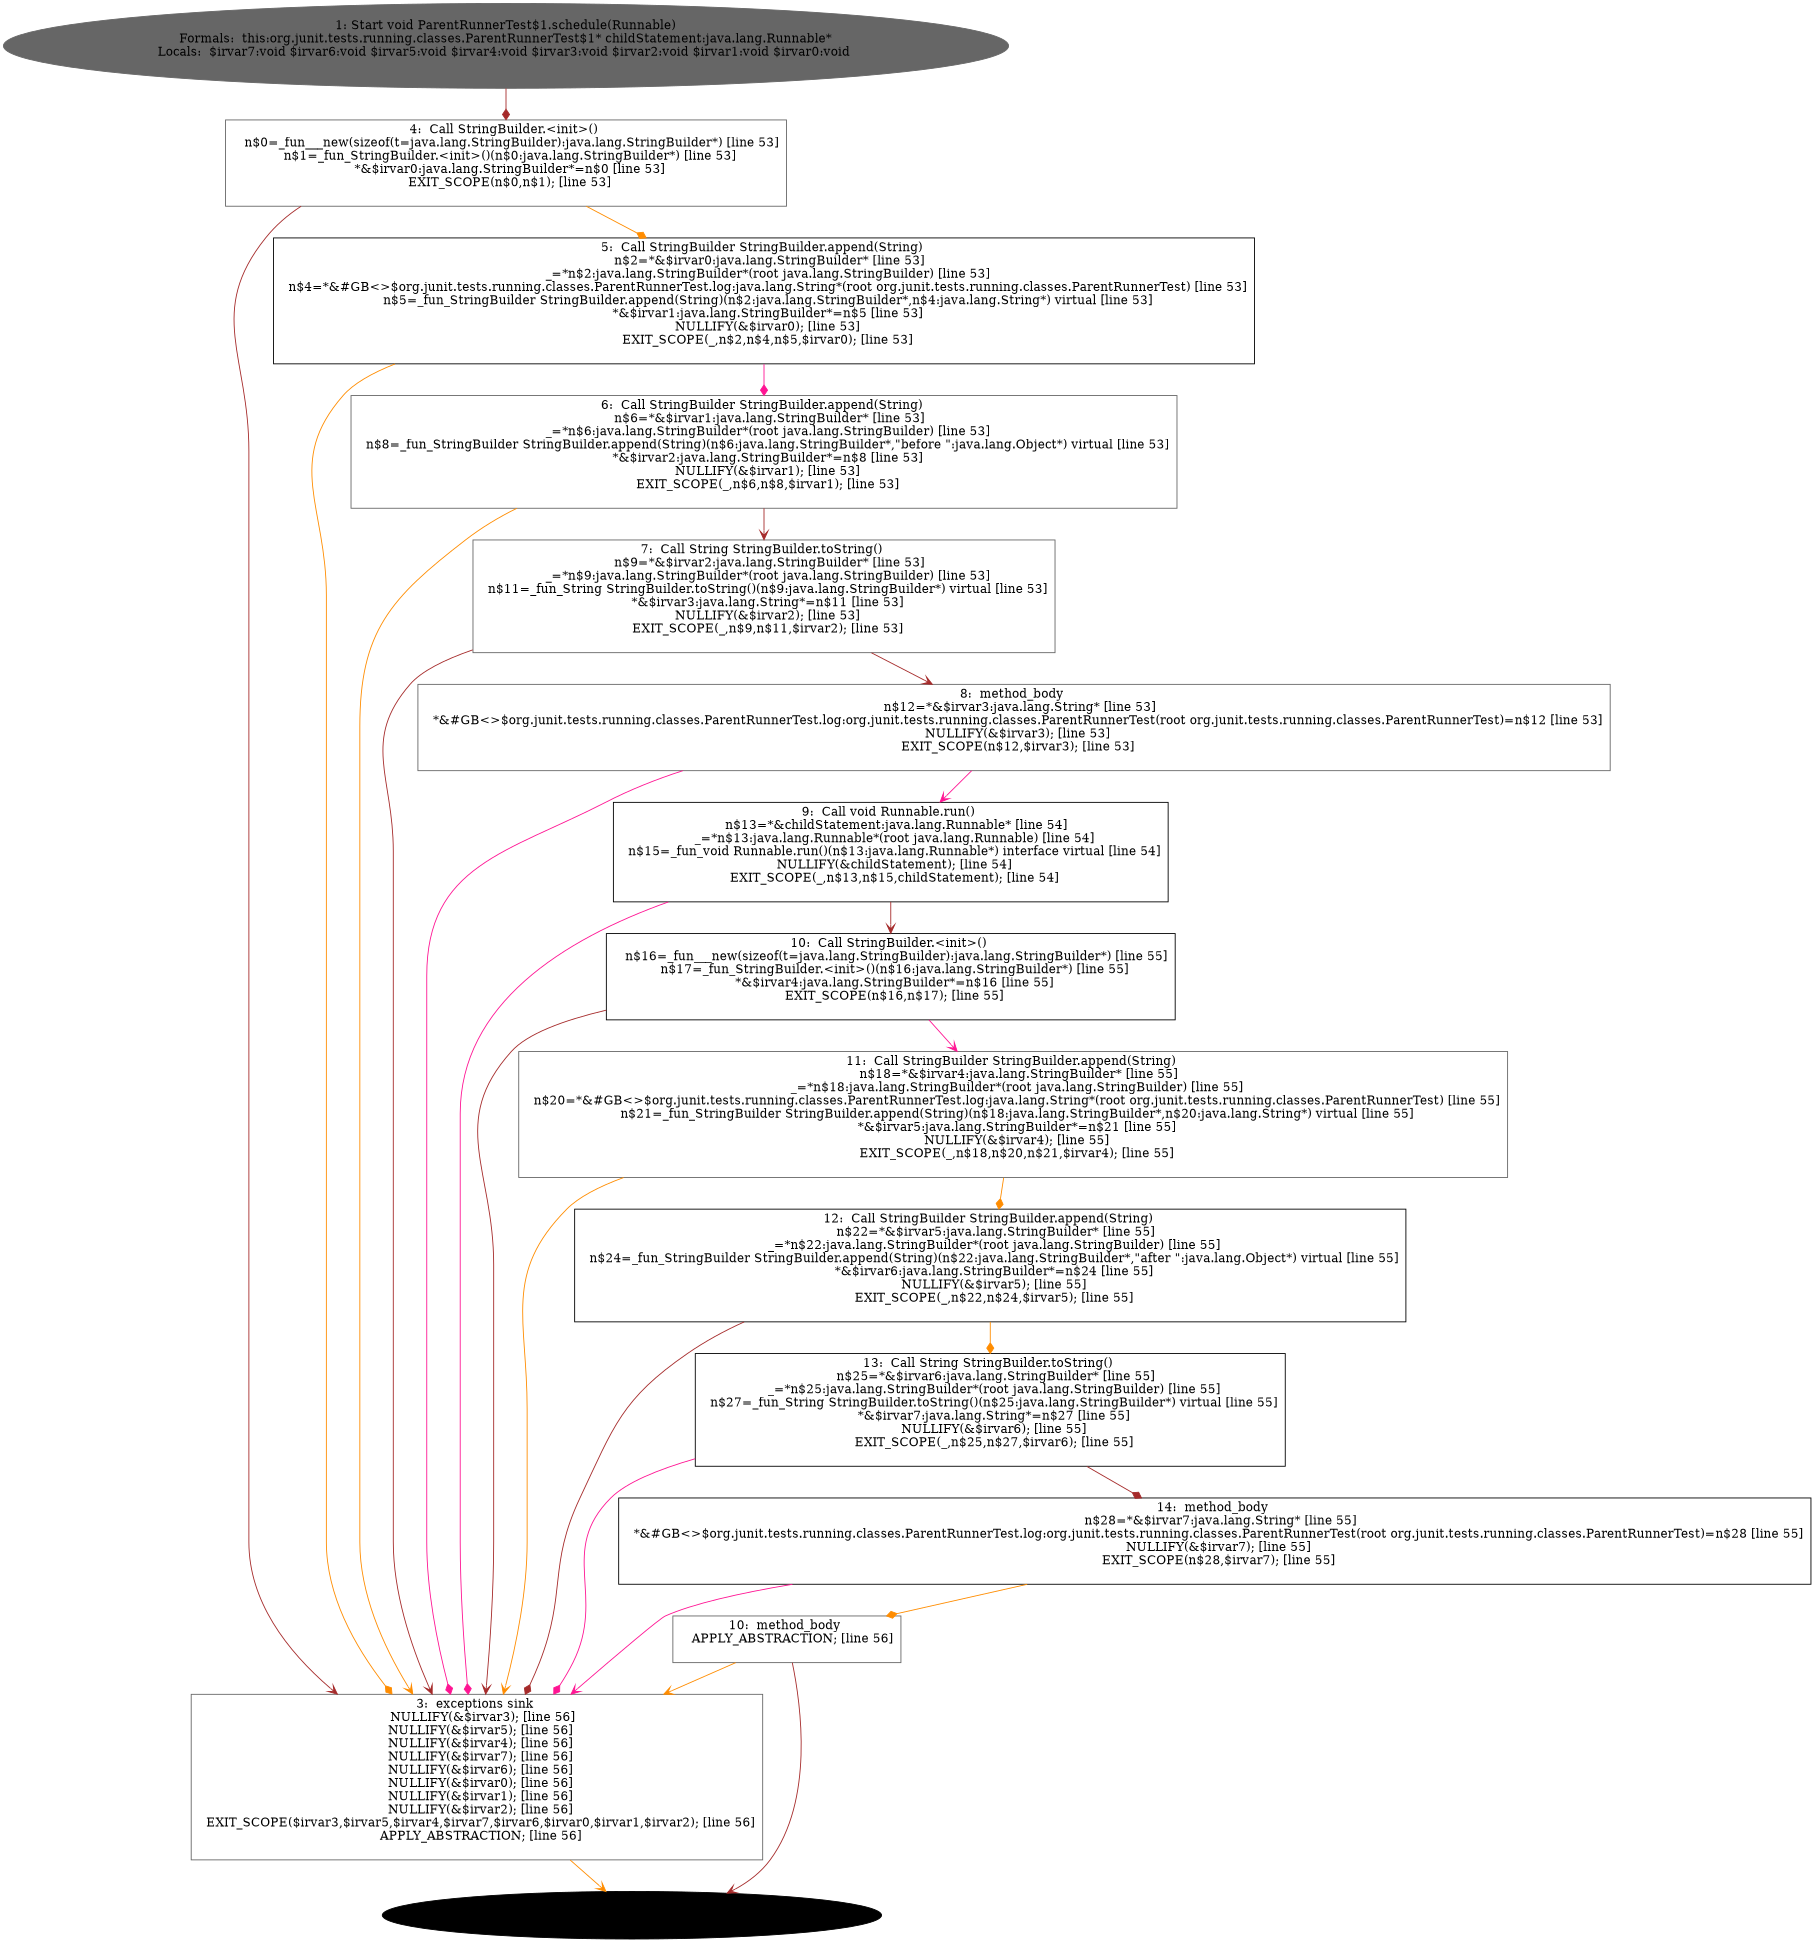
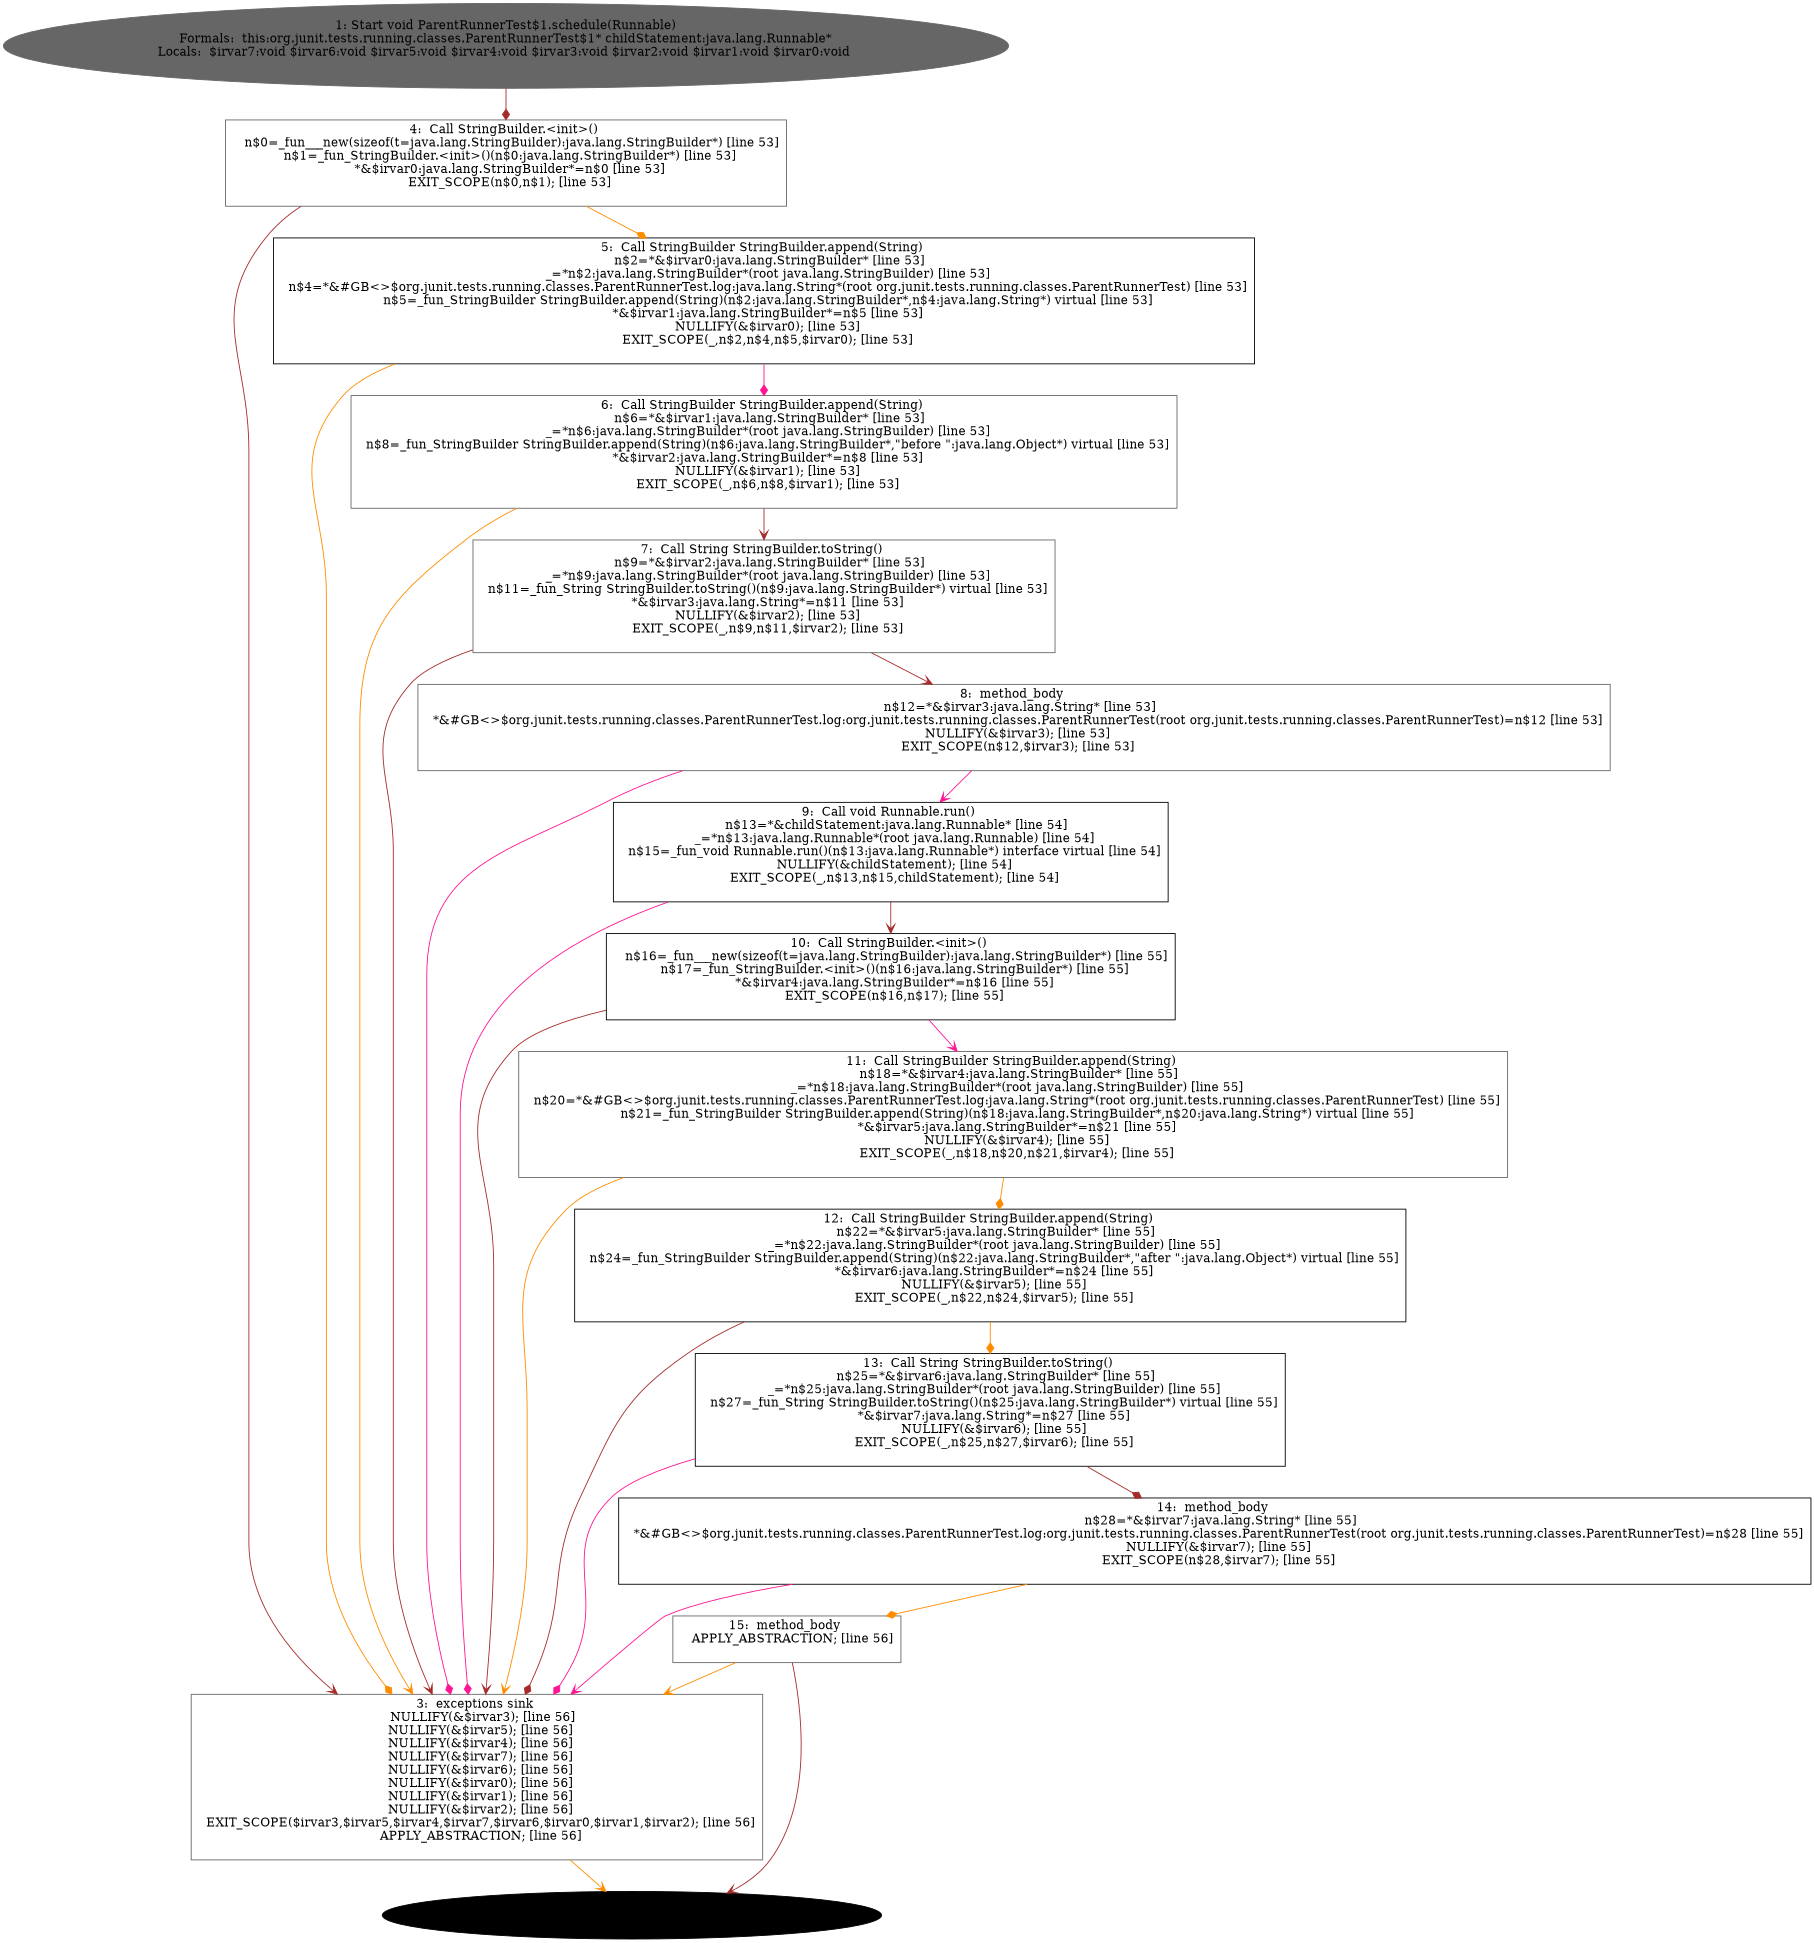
node "10:  method_body APPLY_ABSTRACTION; [line 56]": label "10:  method_body APPLY_ABSTRACTION; [line 56]" -> "15:  method_body APPLY_ABSTRACTION; [line 56]"
